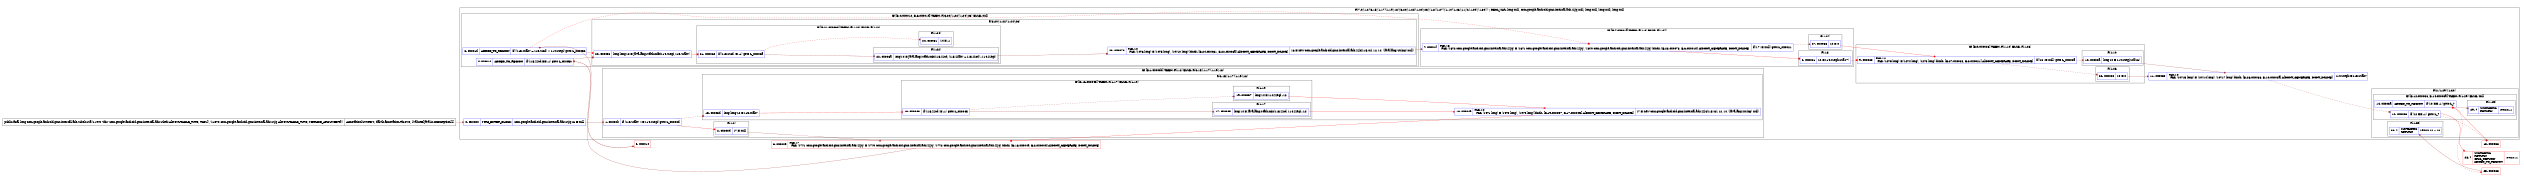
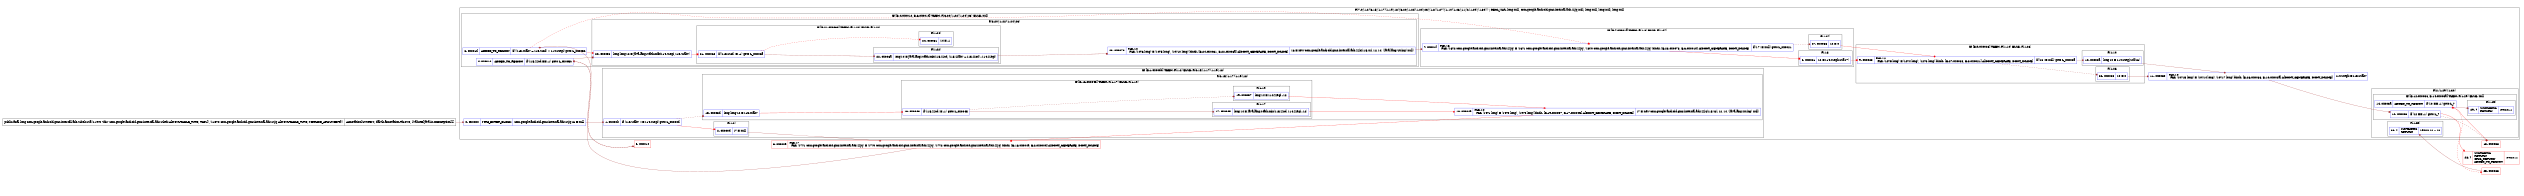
edge "11: 0x0030" -> "12: 0x0036": style dashed -> solid
